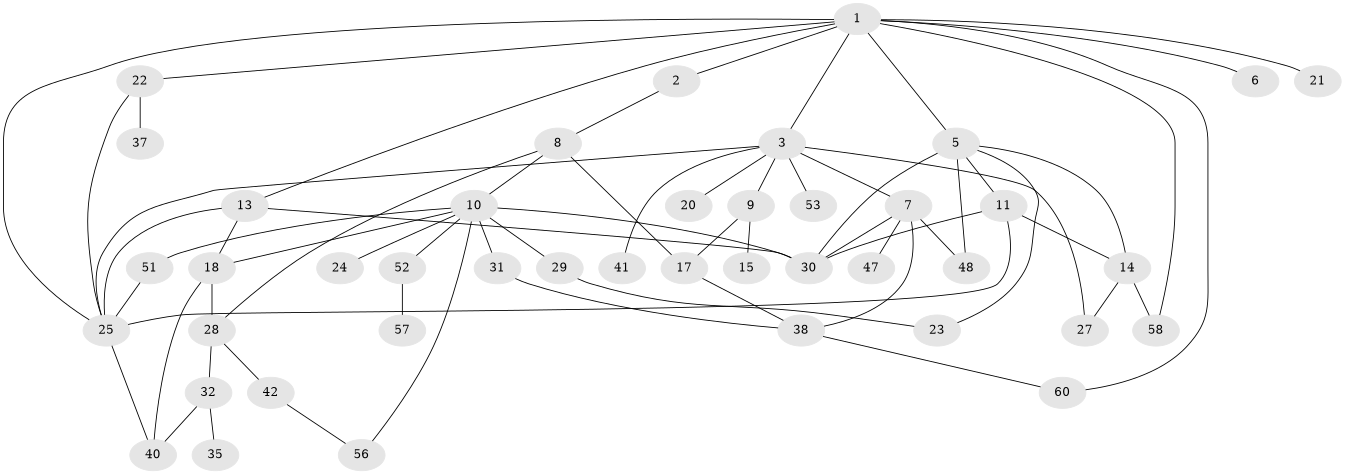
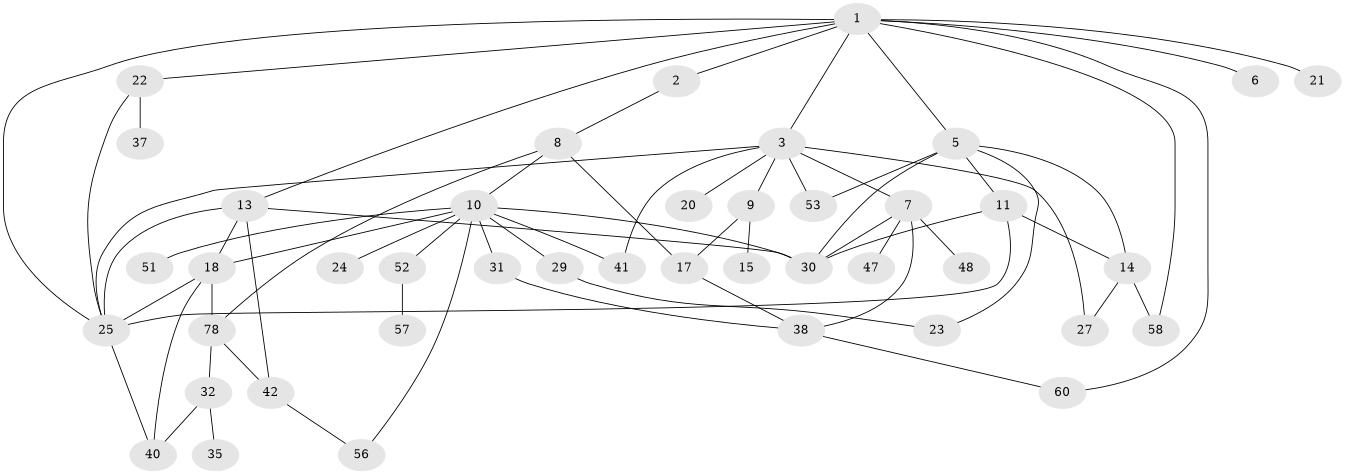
edge "5" -- "48": now "5" -- "53"
edge "10" -- "41": added
edge "51" -- "25": now "18" -- "25"
edge "13" -- "42": added
node "28": label "28" -> "78"
